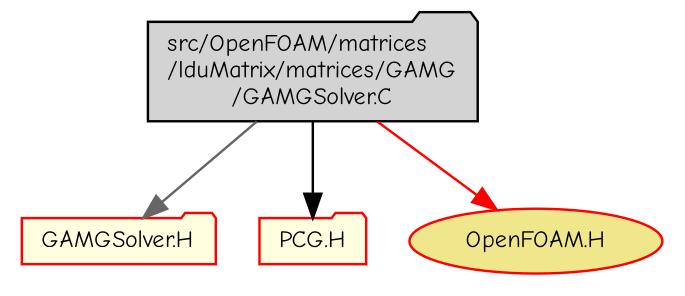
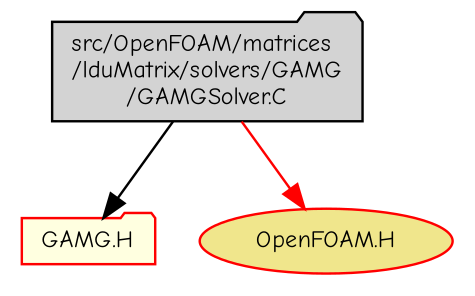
node "src/OpenFOAM/matrices /lduMatrix/matrices/GAMG /GAMGSolver.C": label "src/OpenFOAM/matrices /lduMatrix/matrices/GAMG /GAMGSolver.C" -> "src/OpenFOAM/matrices /lduMatrix/solvers/GAMG /GAMGSolver.C"
node "GAMGSolver.H": removed
node "PCG.H": label "PCG.H" -> "GAMG.H"
